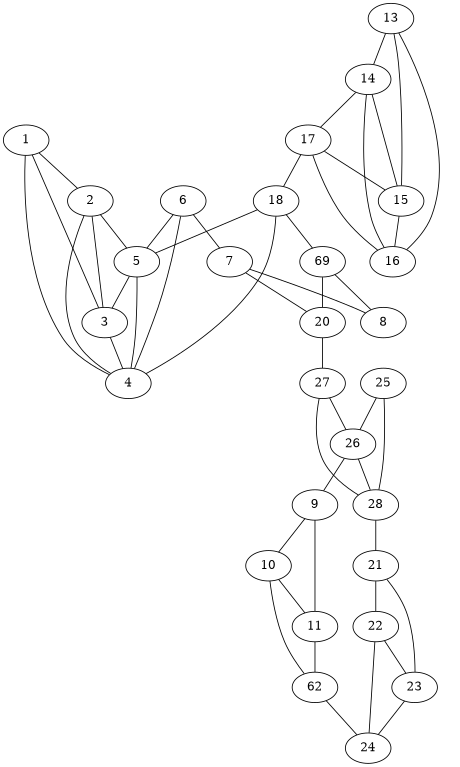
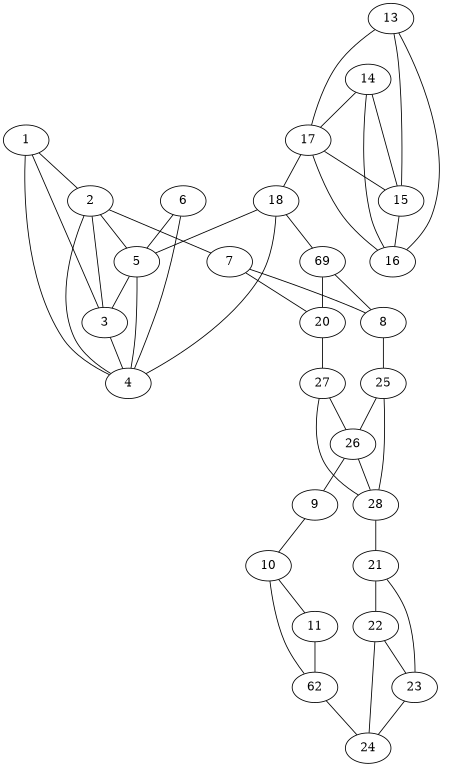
edge "13" -- "14": now "13" -- "17"
edge "6" -- "7": now "2" -- "7"
edge "8" -- "25": added
edge "9" -- "11": removed
